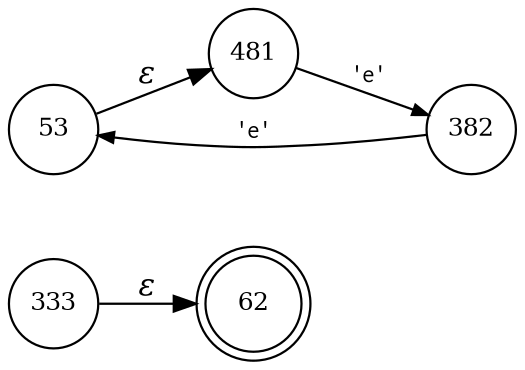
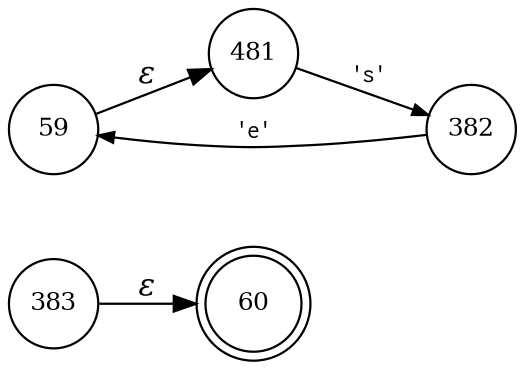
edge "481" -> "382": label "'e'" -> "'s'"
node "53": label "53" -> "59"
node "333": label "333" -> "383"
node "62": label "62" -> "60"
